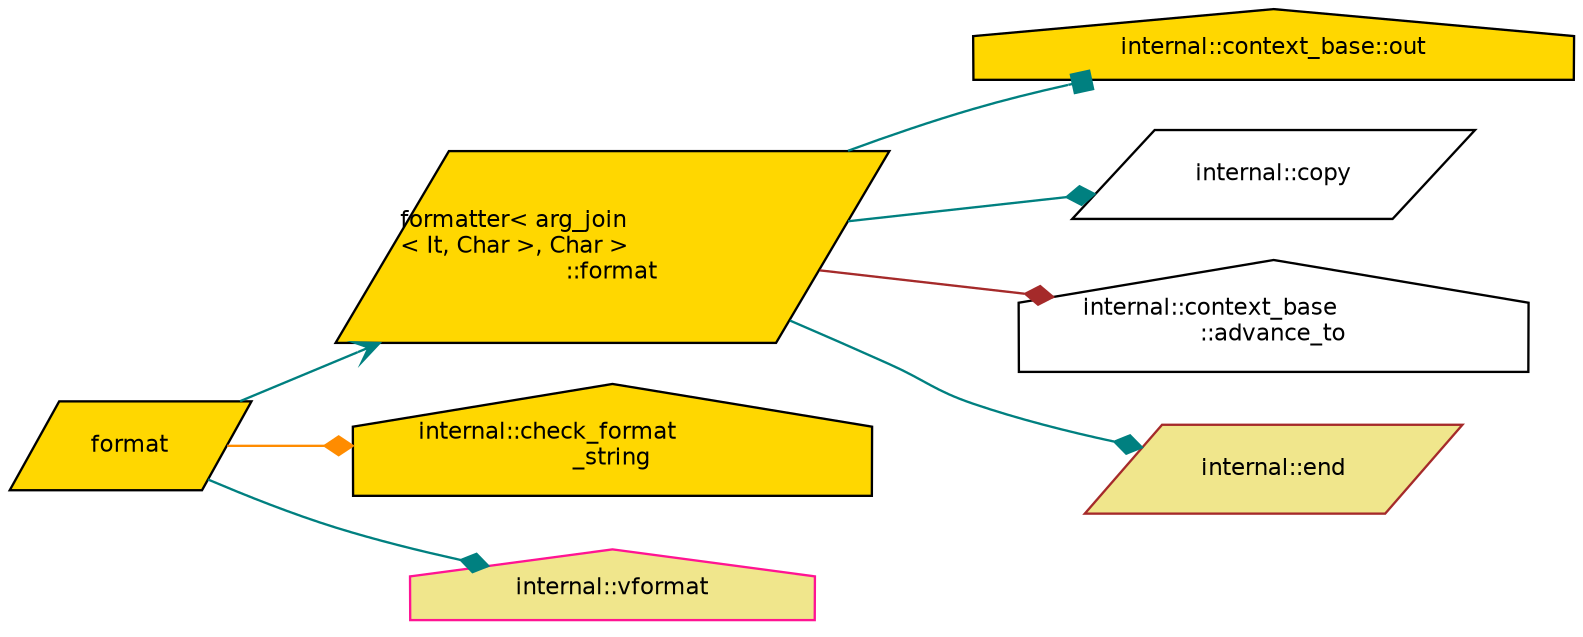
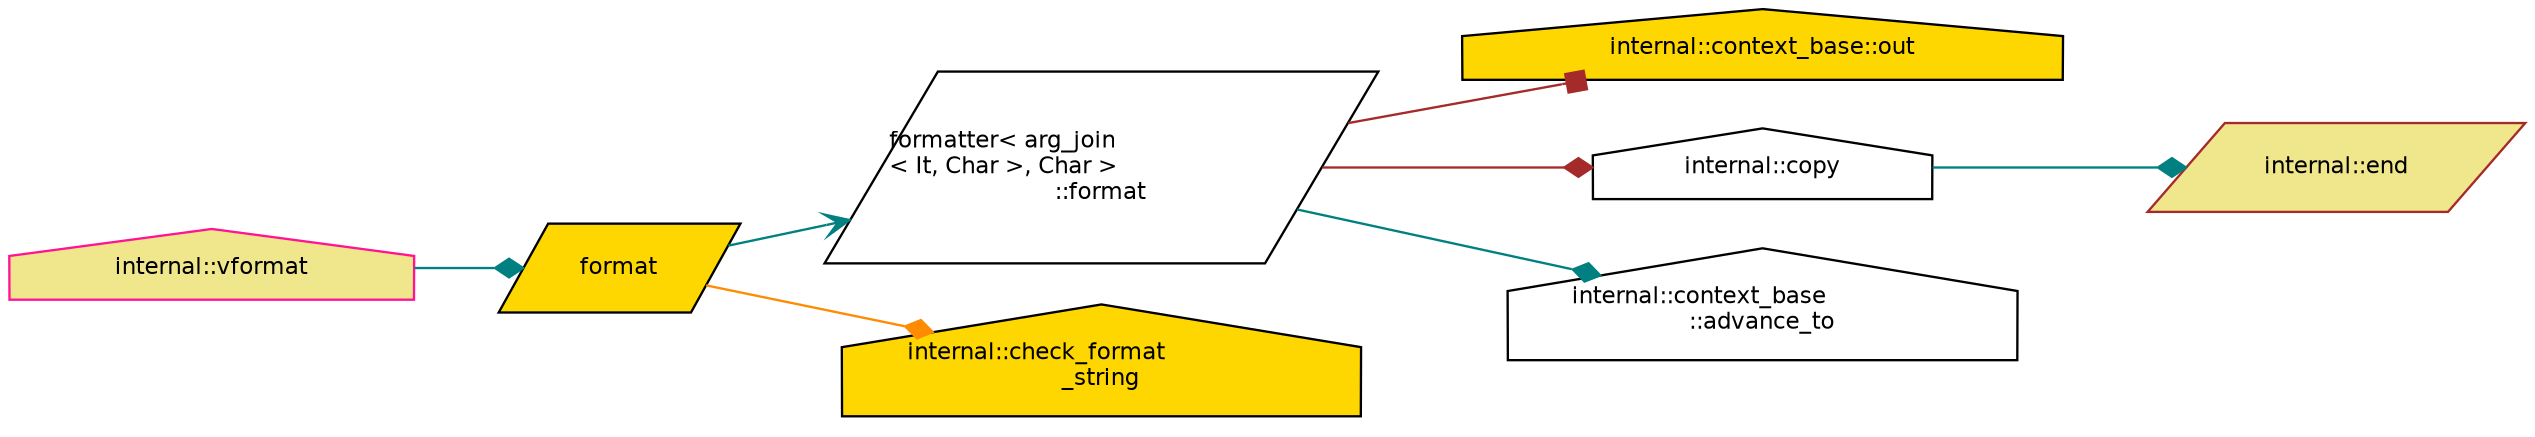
edge "formatter< arg_join < It, Char >, Char > ::format" -> "internal::context_base::out": color teal -> brown
node "internal::copy": shape parallelogram -> house
edge "formatter< arg_join < It, Char >, Char > ::format" -> "internal::copy": color teal -> brown
node "formatter< arg_join < It, Char >, Char > ::format": fillcolor gold -> white
edge "formatter< arg_join < It, Char >, Char > ::format" -> "internal::context_base ::advance_to": color brown -> teal
edge "formatter< arg_join < It, Char >, Char > ::format" -> "internal::end": now "internal::copy" -> "internal::end"
edge "format" -> "internal::vformat": reversed
